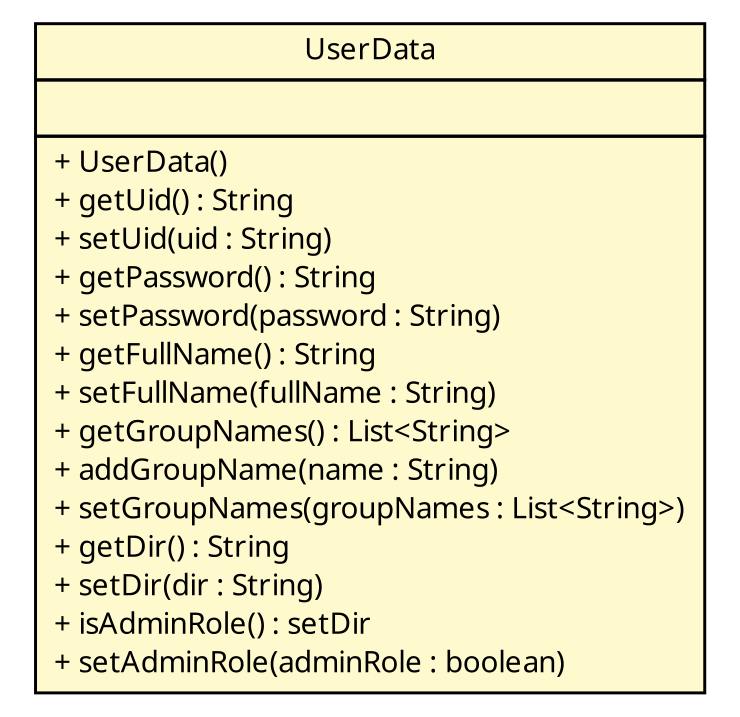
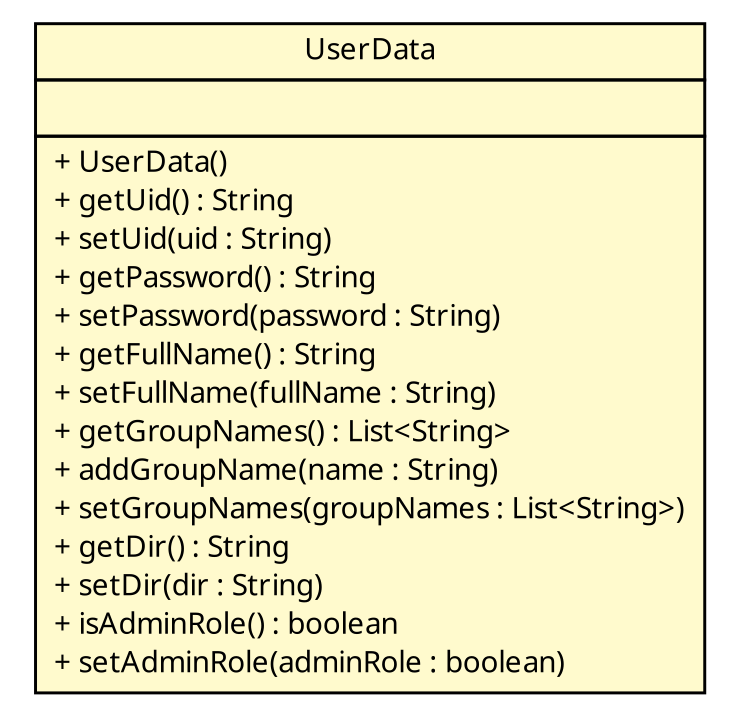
node "UserData": text "+ isAdminRole() : setDir" -> "+ isAdminRole() : boolean"
